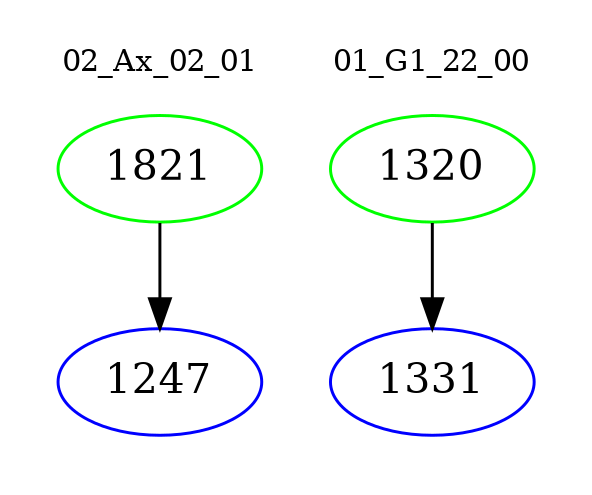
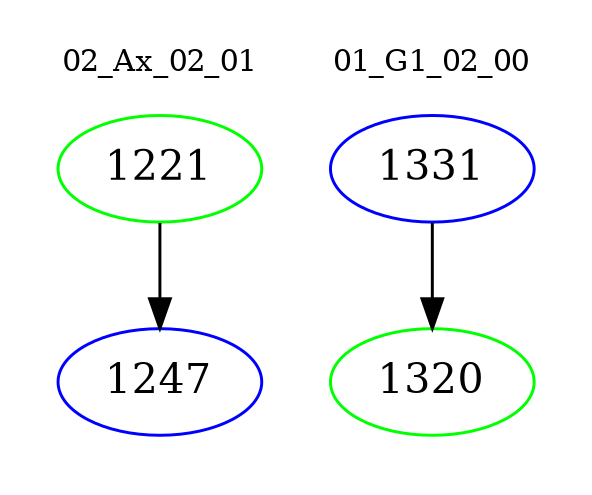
cluster "01_G1_22_00": label "01_G1_22_00" -> "01_G1_02_00"
node "1821": label "1821" -> "1221"
edge "1320" -> "1331": reversed
